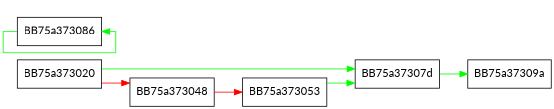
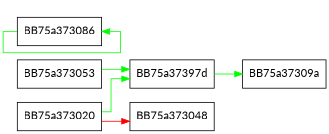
node "BB75a37307d": label "BB75a37307d" -> "BB75a37397d"
edge "BB75a373048" -> "BB75a373053": removed
